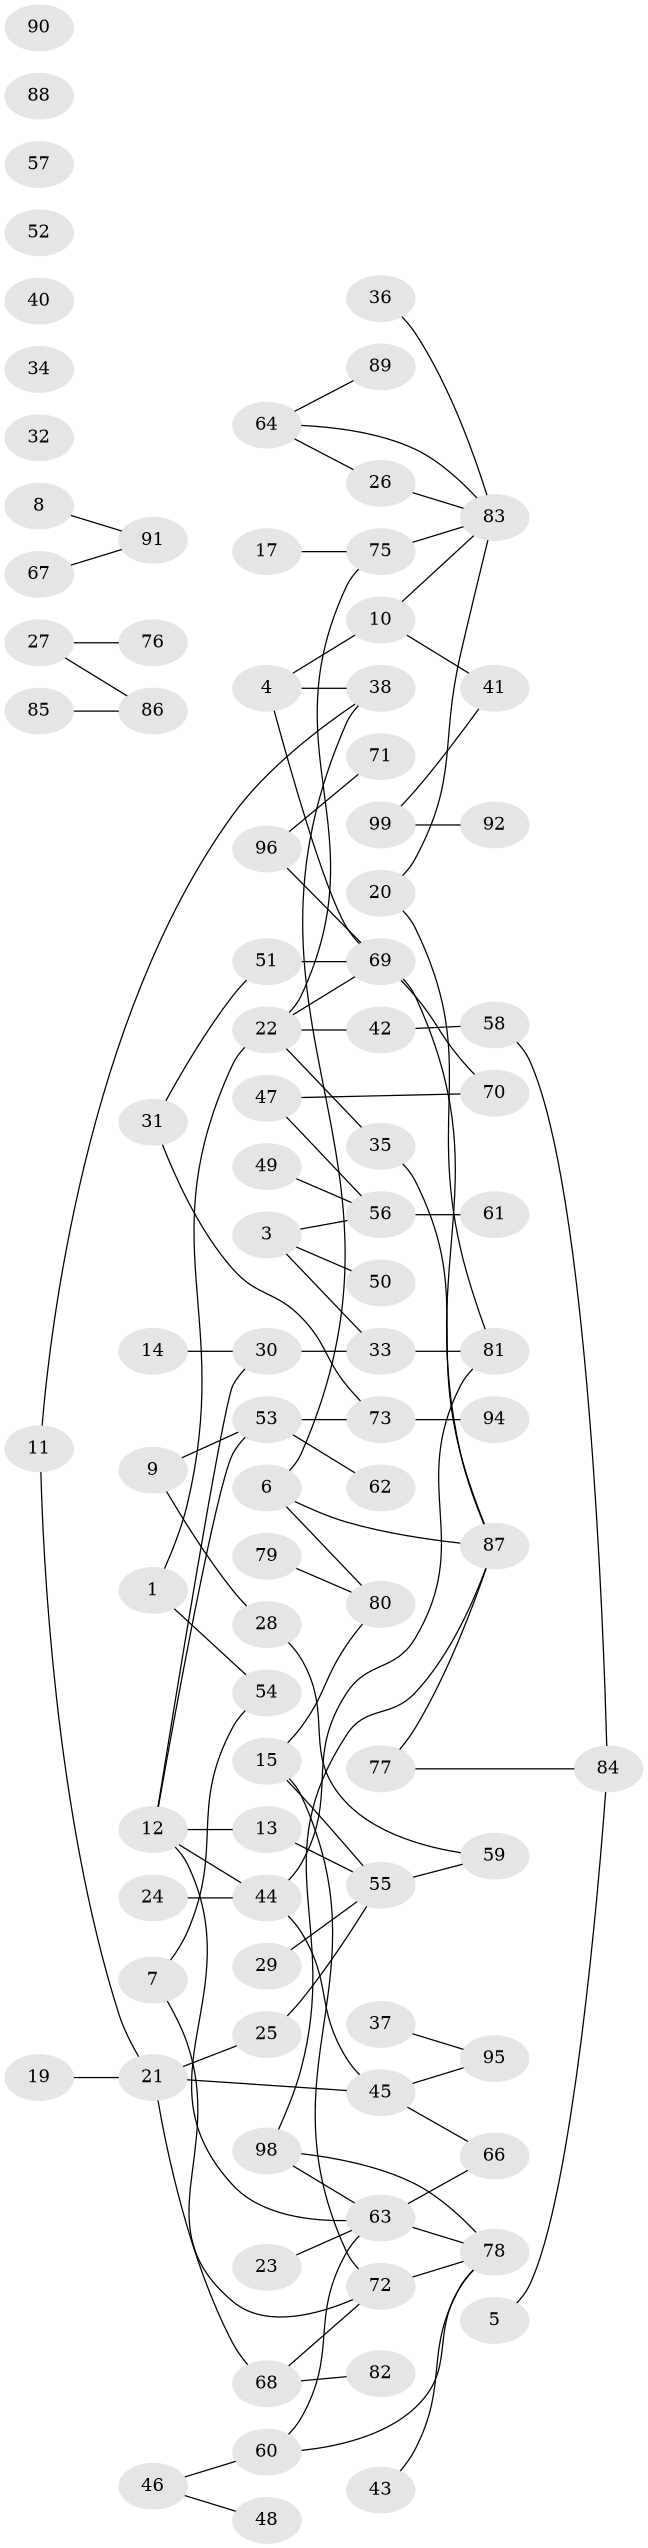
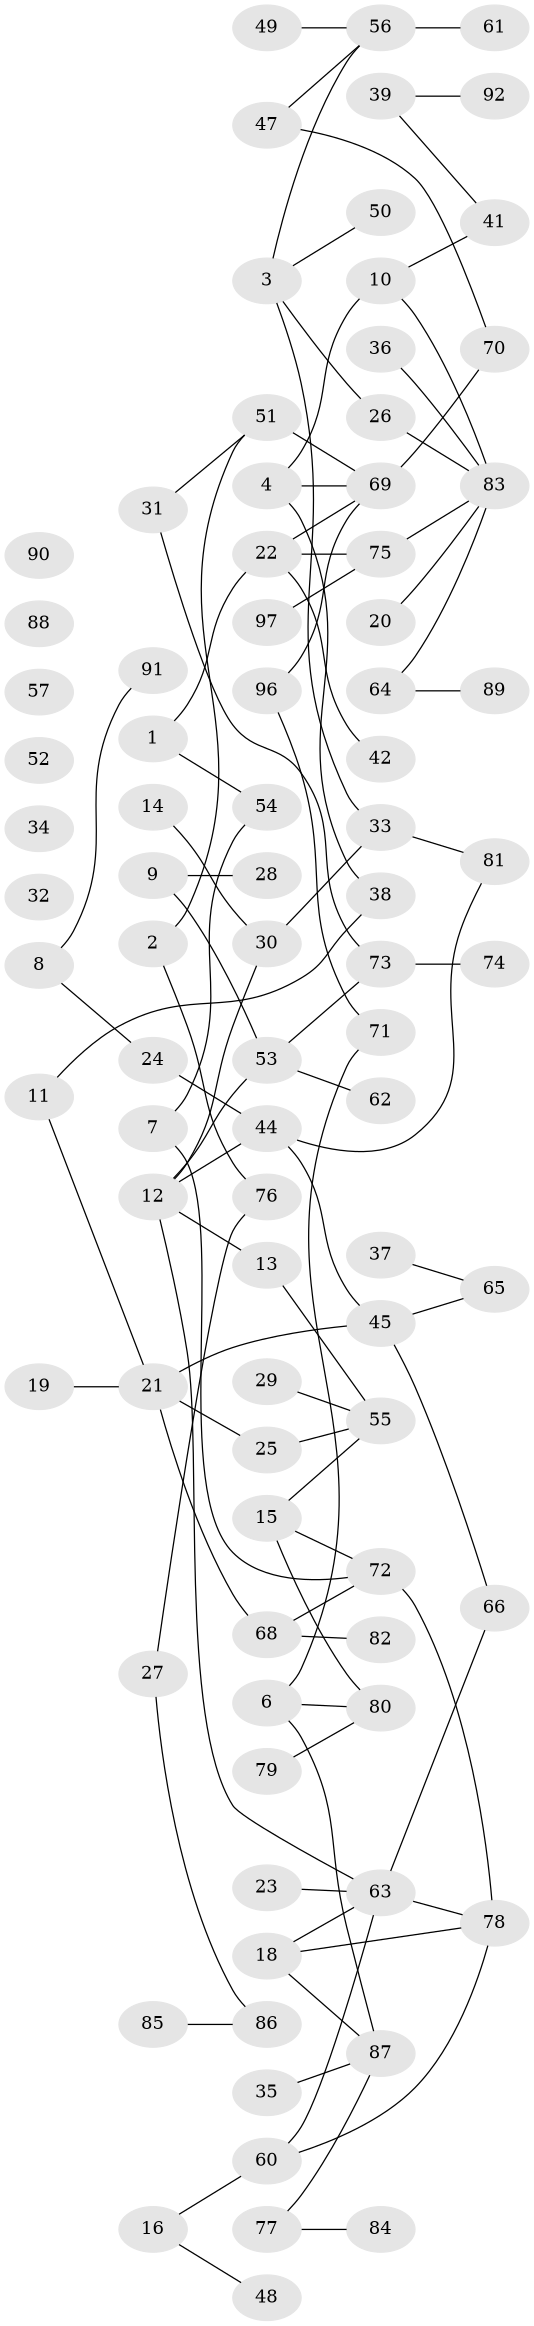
node "40": removed
edge "64" -- "26": now "3" -- "26"
node "17": label "17" -> "97"
node "67": removed
node "99": label "99" -> "39"
node "2": added
edge "8" -- "24": added
node "58": removed
edge "20" -- "81": removed
edge "22" -- "35": removed
edge "38" -- "6": now "71" -- "6"
edge "69" -- "87": removed
node "94": label "94" -> "74"
node "59": removed
node "95": label "95" -> "65"
node "98": label "98" -> "18"
node "5": removed
node "46": label "46" -> "16"
node "43": removed
